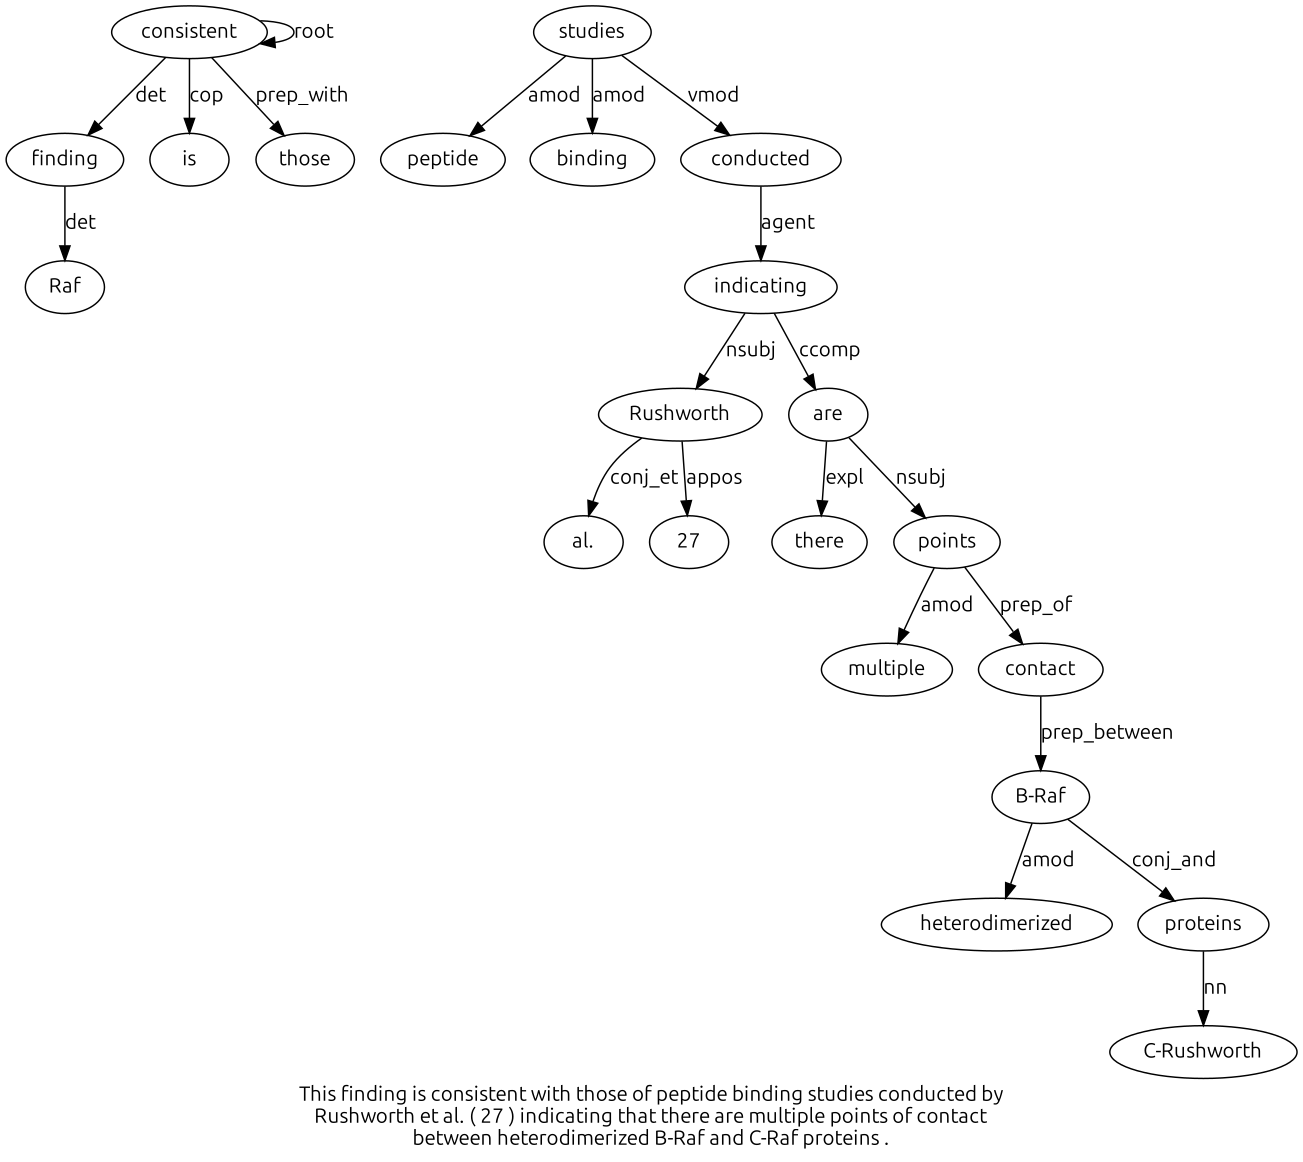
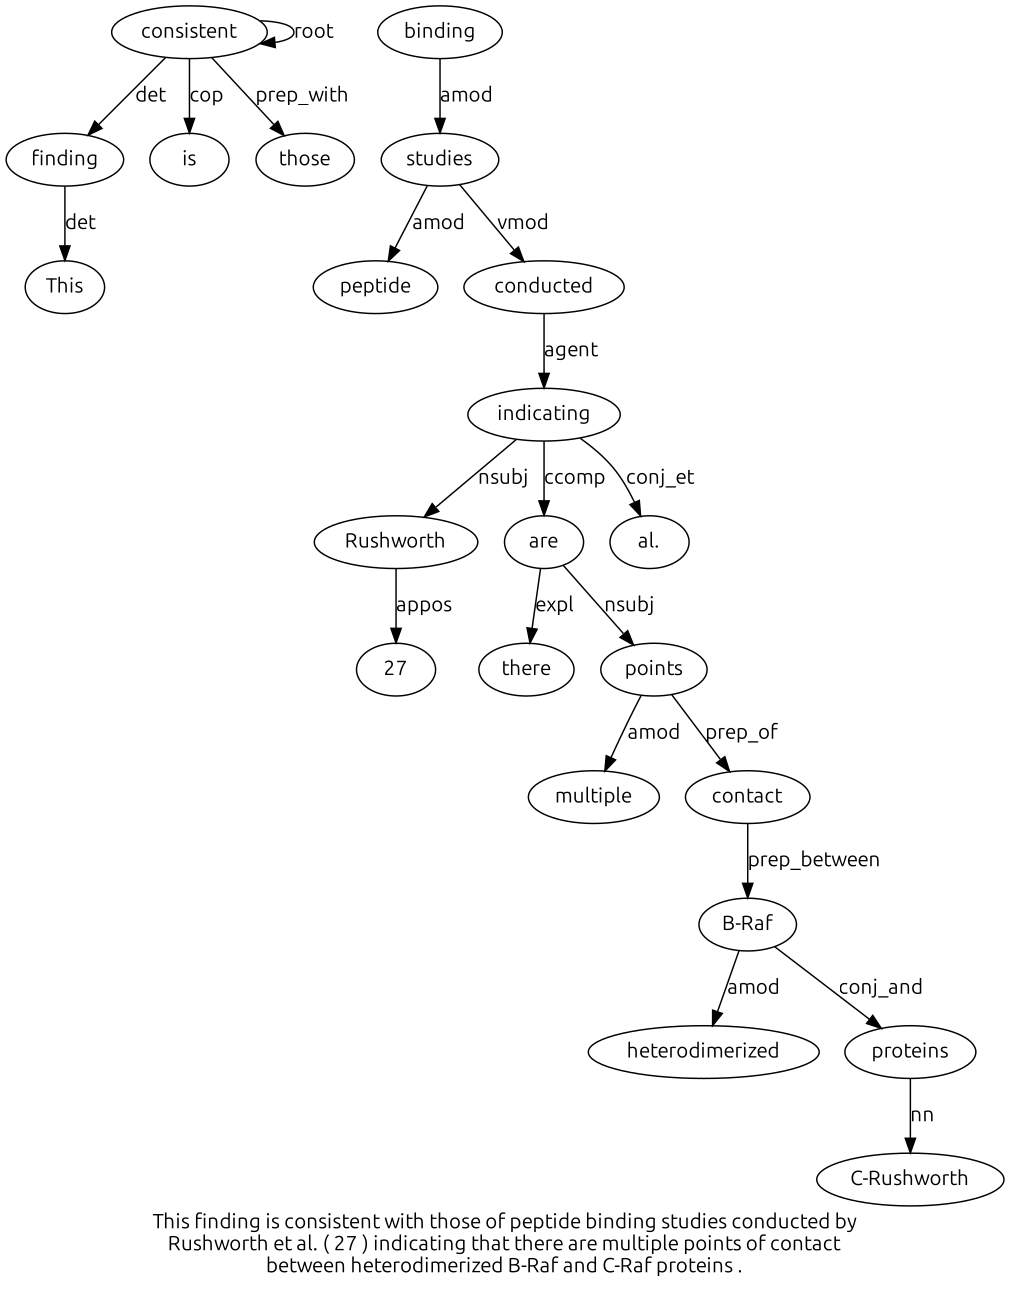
edge "studies" -> "binding": reversed
node "Raf": label "Raf" -> "This"
edge "Rushworth" -> "al.": now "indicating" -> "al."
